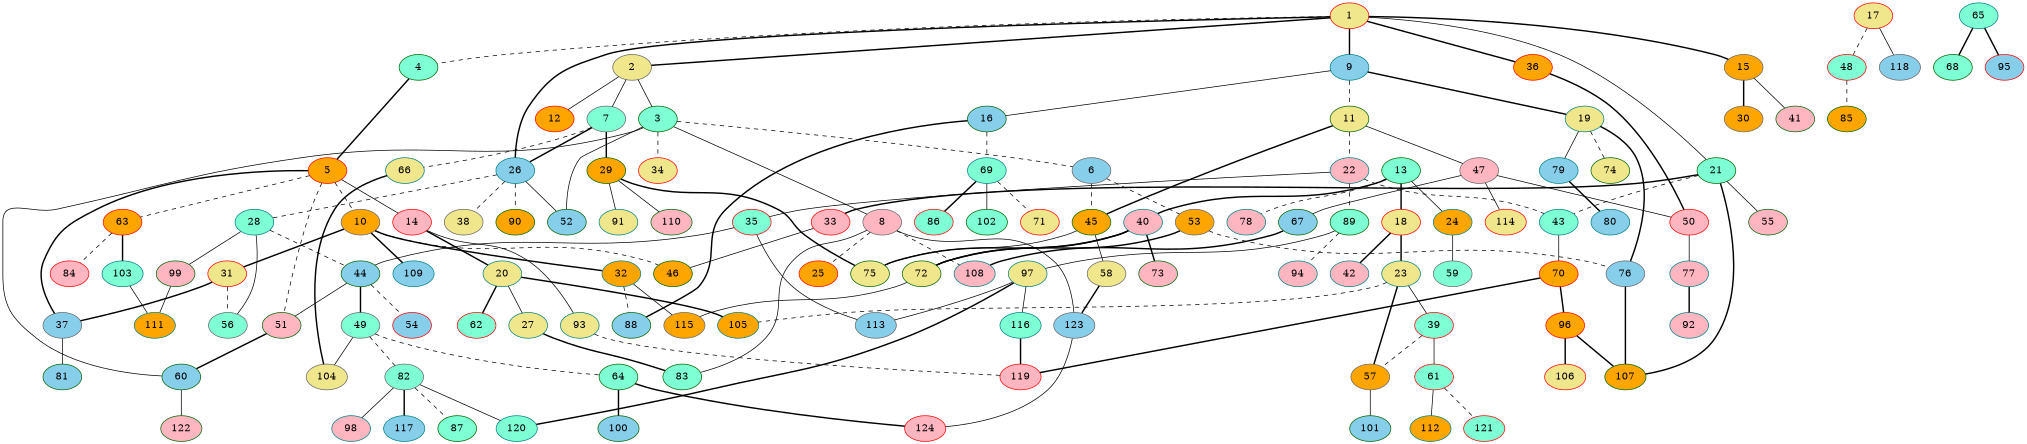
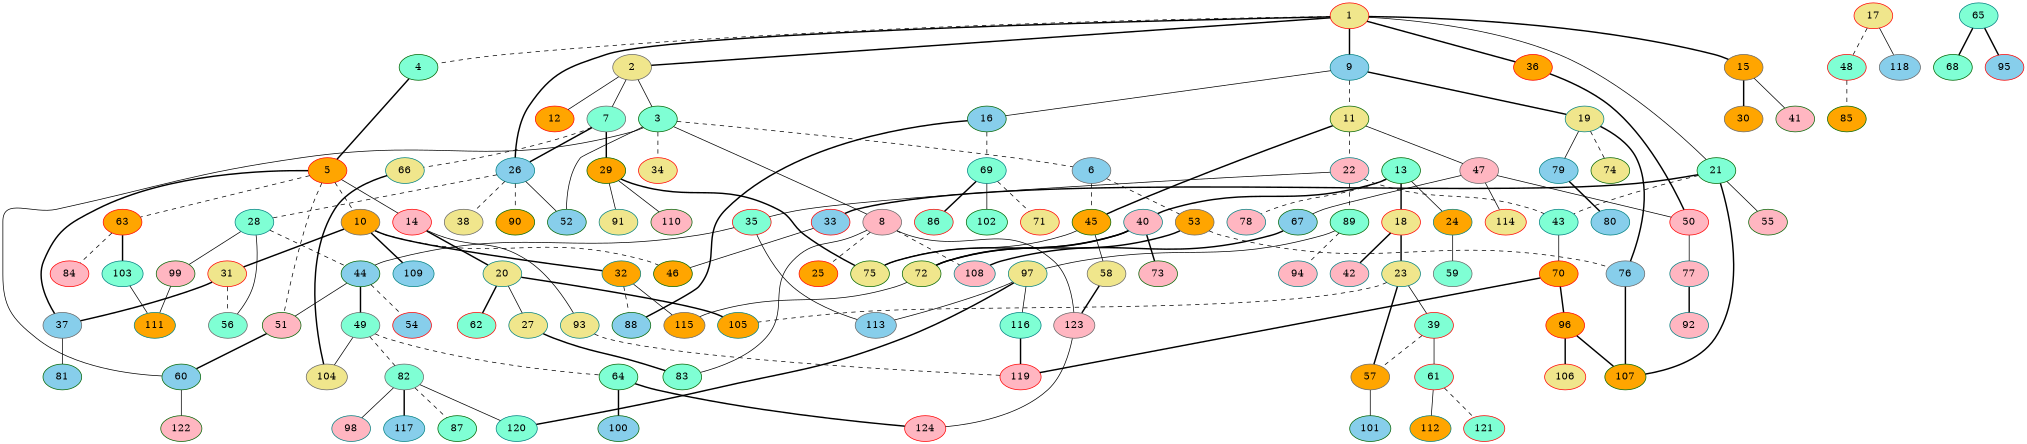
node "33": fillcolor lightpink -> skyblue
node "123": fillcolor skyblue -> lightpink
